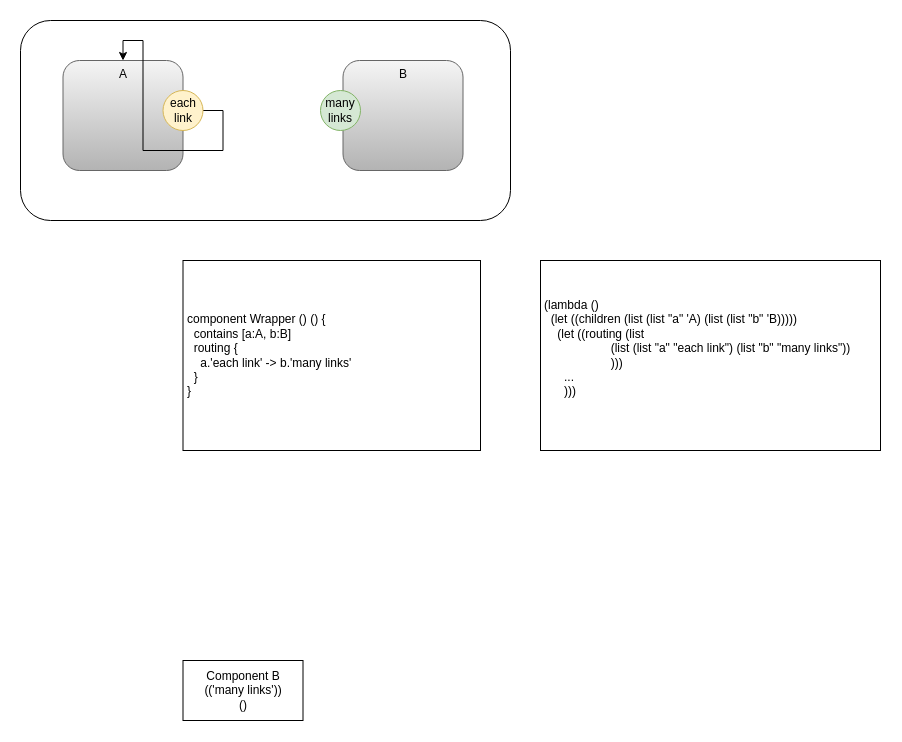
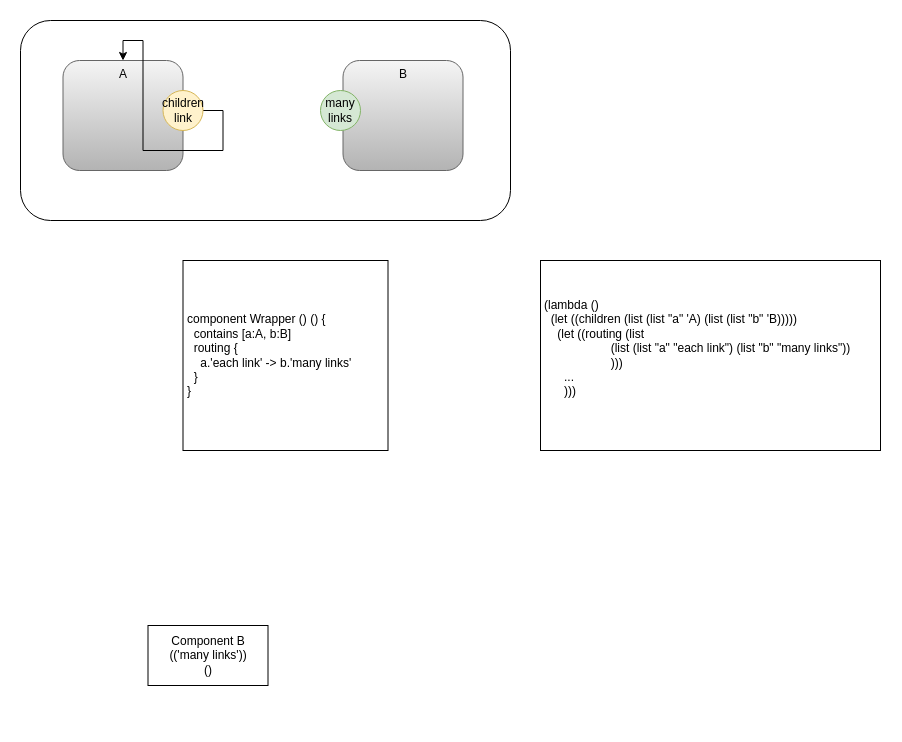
node "each link": label "each link" -> "children link"
node "component Wrapper () () { contains [a:A, b:B] routing { a.'each link' -> b.'many links' } }": size 298x190 -> 205x190
node "Component B (('many links')) ()": moved (243, 691) -> (208, 656)
